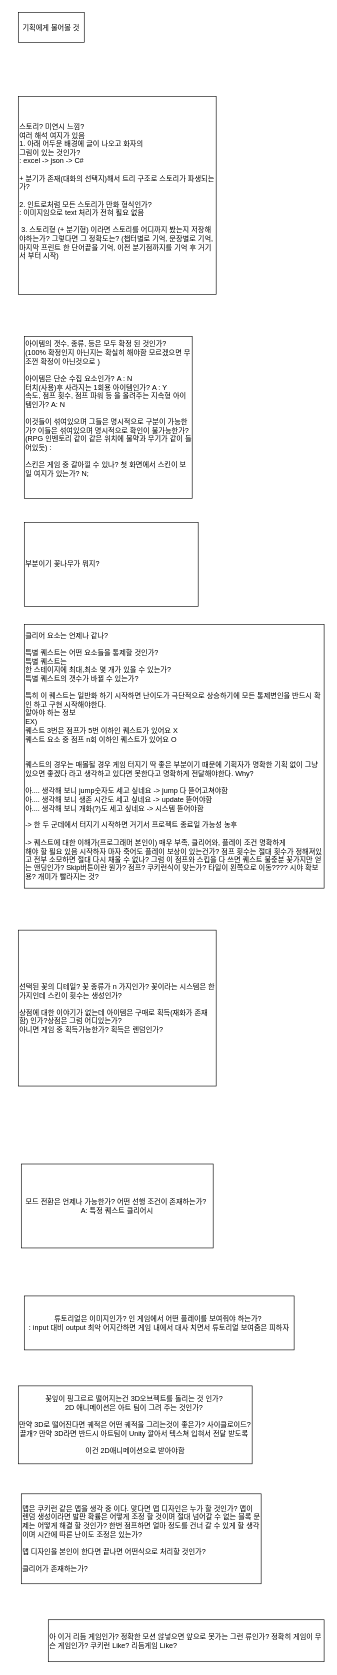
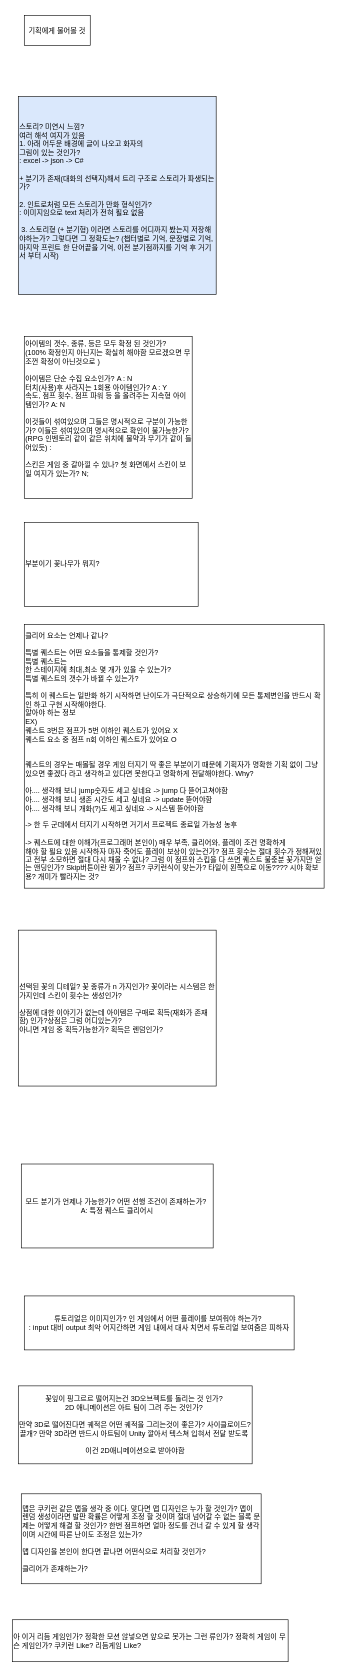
node "기획에게 물어볼 것": moved (51, 27) -> (57, 30)
node "스토리? 미연시 느낌? 여러 해석 여지가 있음 1. 아래 어두운 배경에 글이 나오고 화자의 그림이 있는 것인가? : excel -> json -> C# + 분기가 존재(대화의 선택지)해서 트리 구조로 스토리가 파생되는가? 2. 인트로처럼 모든 스토리가 만화 형식인가? : 이미지임으로 text 처리가 전혀 필요 없음 3. 스토리형 (+ 분기형) 이라면 스토리를 어디까지 봤는지 저장해야하는가? 그렇다면 그 정확도는? (챕터별로 기억, 문장별로 기억, 마지막 프린트 한 단어끝을 기억, 이전 분기점까지를 기억 후 거기서 부터 시작)": fillcolor #ffffff -> #dae8fc
node "모드 전환은 언제나 가능한가? 어떤 선행 조건이 존재하는가? A: 특정 퀘스트 클리어시": label "모드 전환은 언제나 가능한가? 어떤 선행 조건이 존재하는가? A: 특정 퀘스트 클리어시" -> "모드 분기가 언제나 가능한가? 어떤 선행 조건이 존재하는가? A: 특정 퀘스트 클리어시"
node "아 이거 리듬 게임인가? 정확한 모션 않넣으면 앞으로 못가는 그런 류인가? 정확히 게임이 무슨 게임인가? 쿠키런 Like? 리듬게임 Like?": moved (186, 1641) -> (150, 1641)
